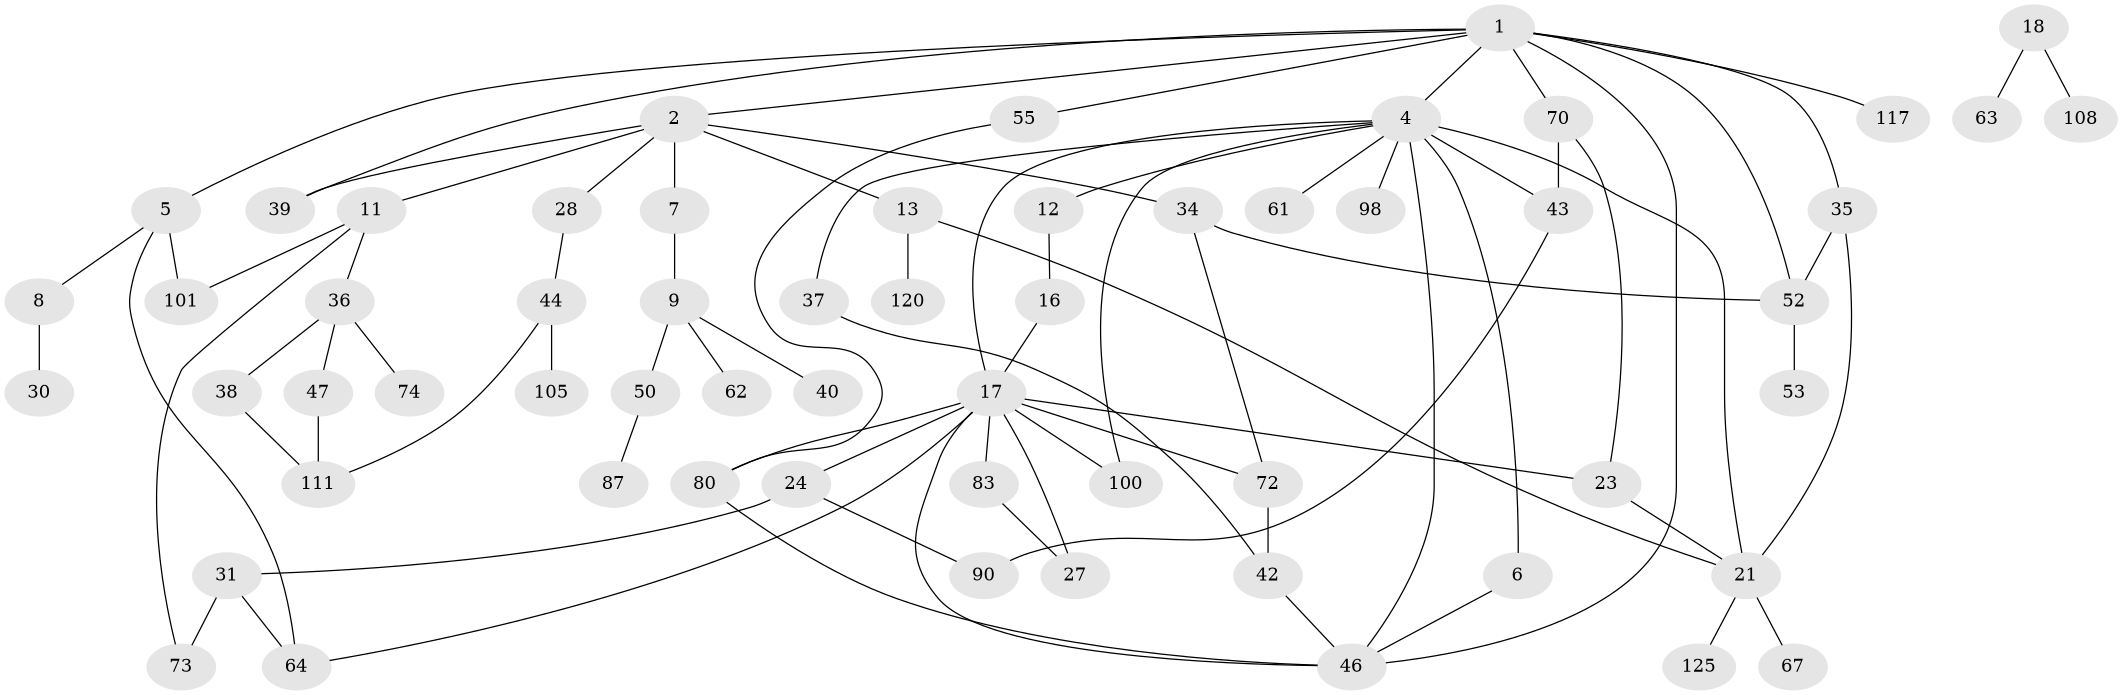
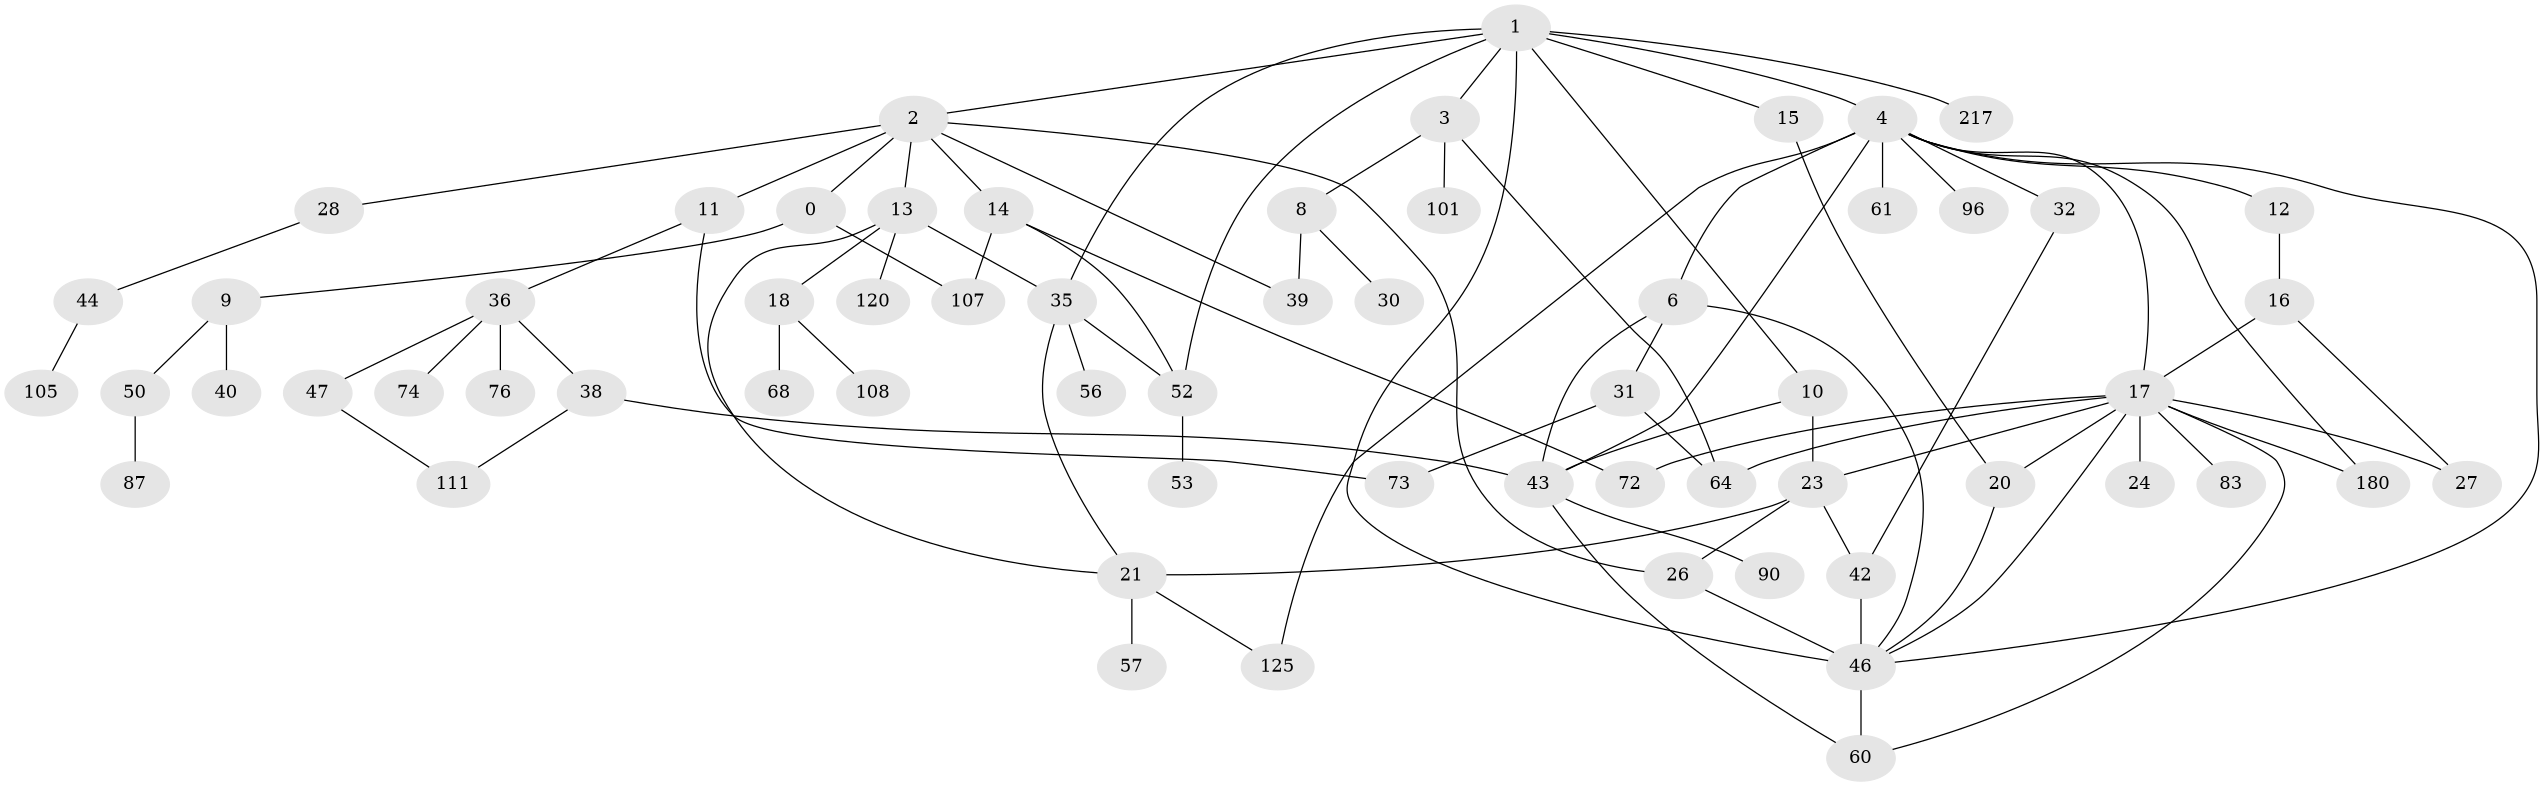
edge "1" -- "39": now "8" -- "39"
node "55": label "55" -> "15"
node "70": label "70" -> "10"
node "117": label "117" -> "217"
node "63": label "63" -> "68"
node "5": label "5" -> "3"
node "7": label "7" -> "0"
node "34": label "34" -> "14"
node "98": label "98" -> "96"
edge "13" -- "35": added
edge "4" -- "21": now "4" -- "125"
edge "11" -- "101": removed
edge "13" -- "18": added
node "37": label "37" -> "32"
node "107": added
edge "6" -- "43": added
node "76": added
node "62": removed
node "56": added
edge "44" -- "111": removed
edge "38" -- "43": added
node "80": label "80" -> "20"
node "100": label "100" -> "180"
edge "24" -- "90": removed
edge "83" -- "27": now "16" -- "27"
edge "72" -- "42": now "23" -- "42"
edge "24" -- "31": now "6" -- "31"
node "26": added
node "67": label "67" -> "57"
node "60": added
